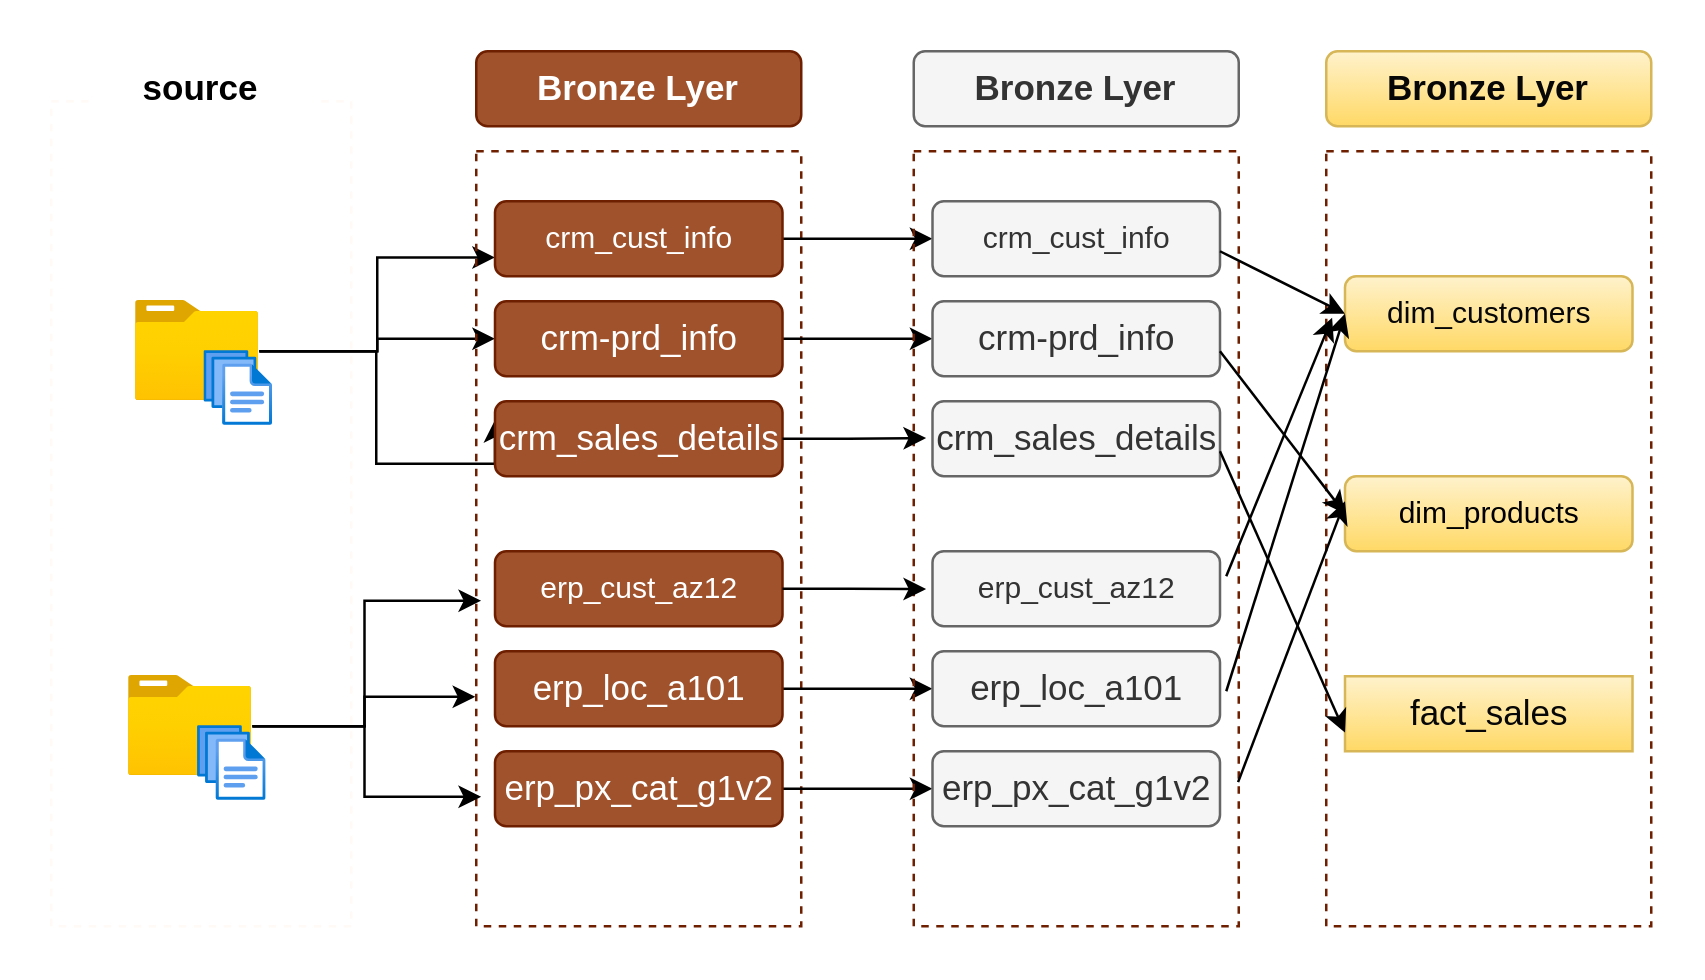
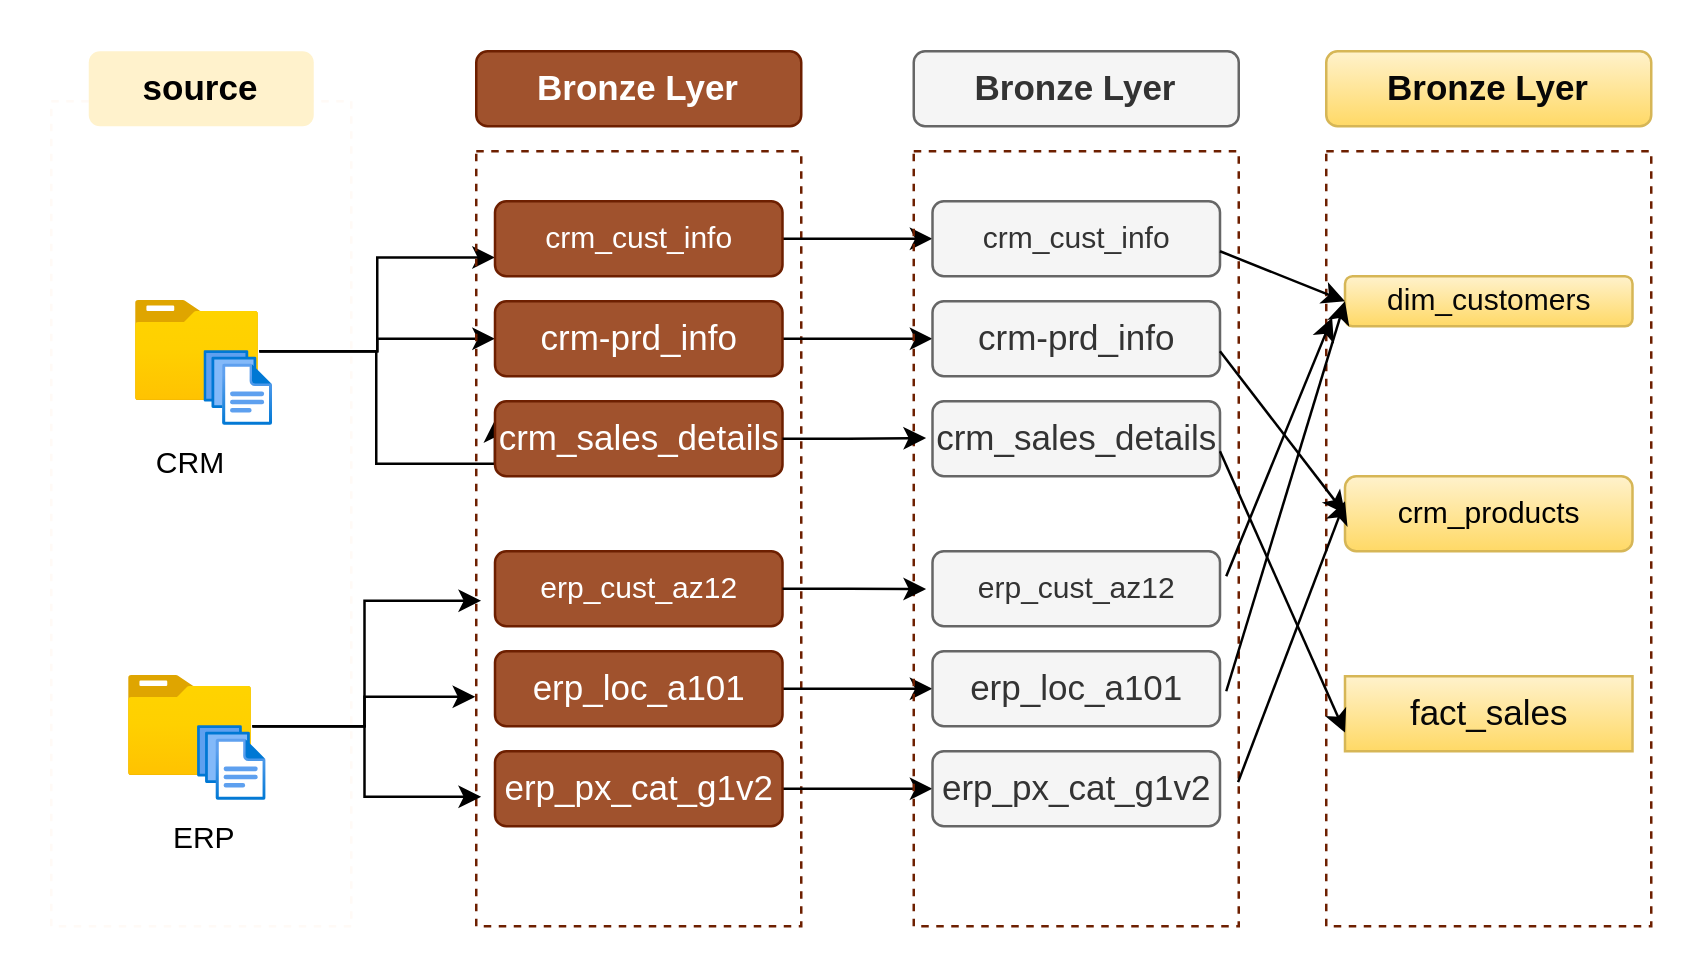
node "source": fillcolor #ffffff -> #fff2cc
node "dim_customers": size 288x75 -> 288x50
node "CRM": added
node "dim_products": label "dim_products" -> "crm_products"
node "ERP": added
